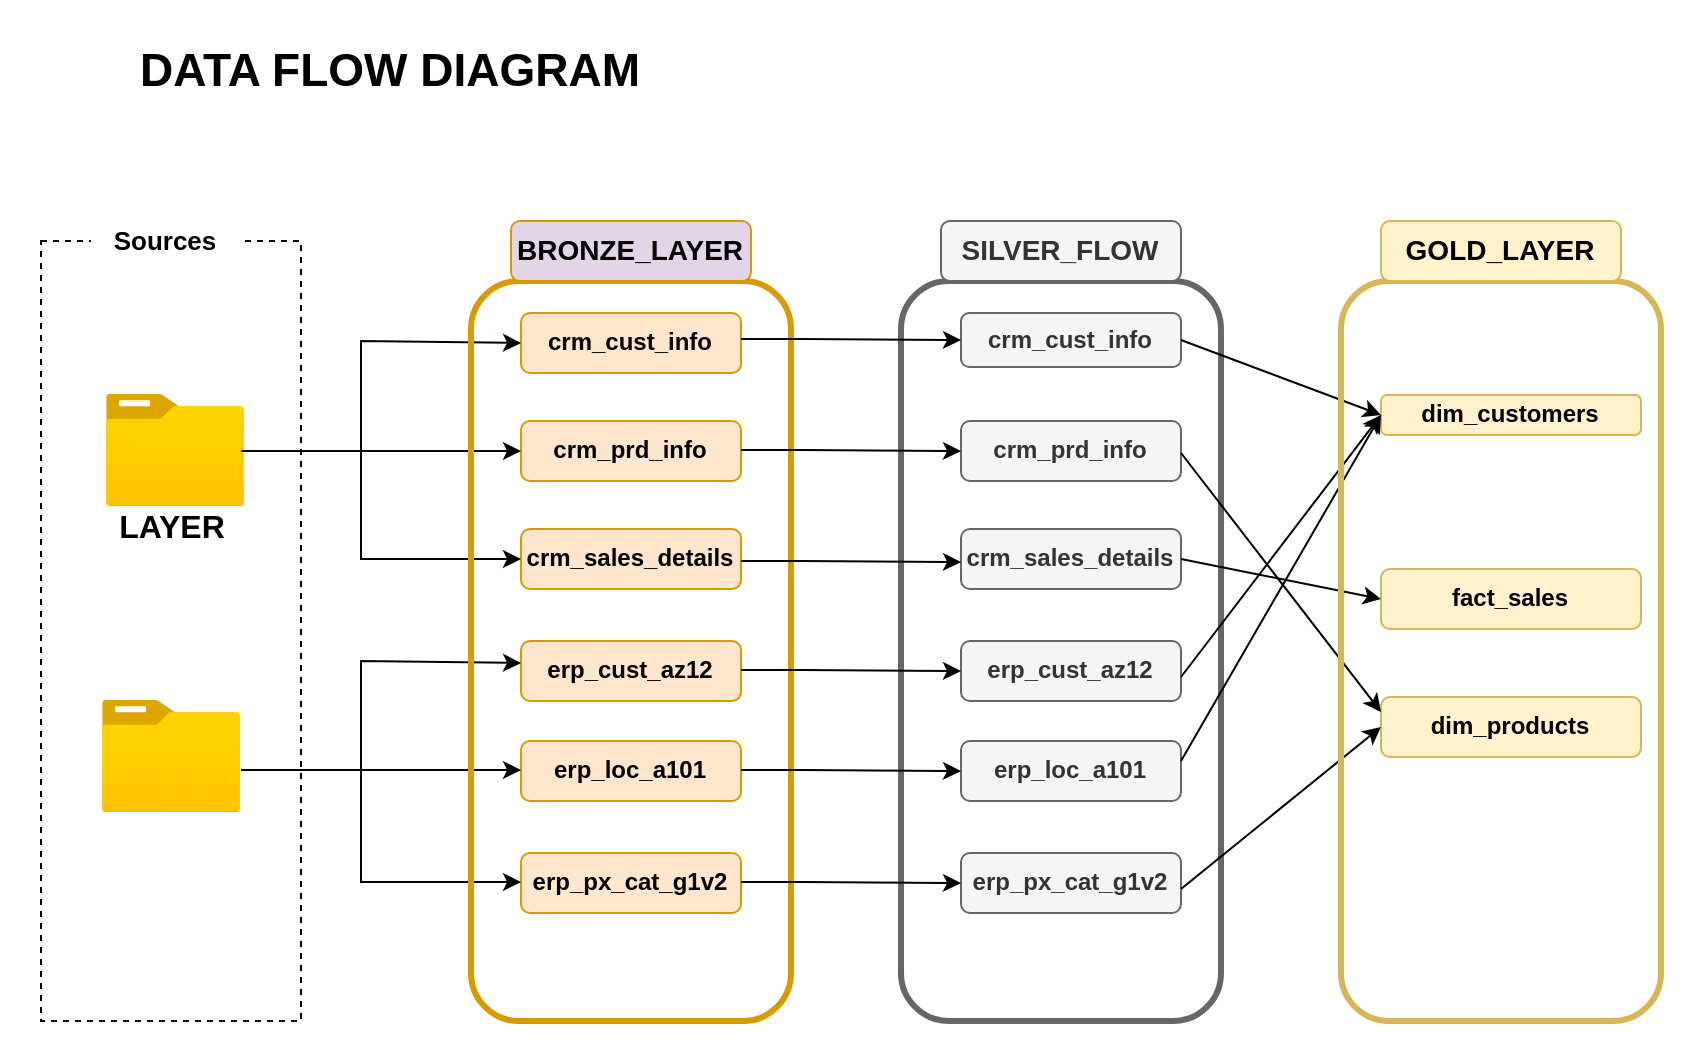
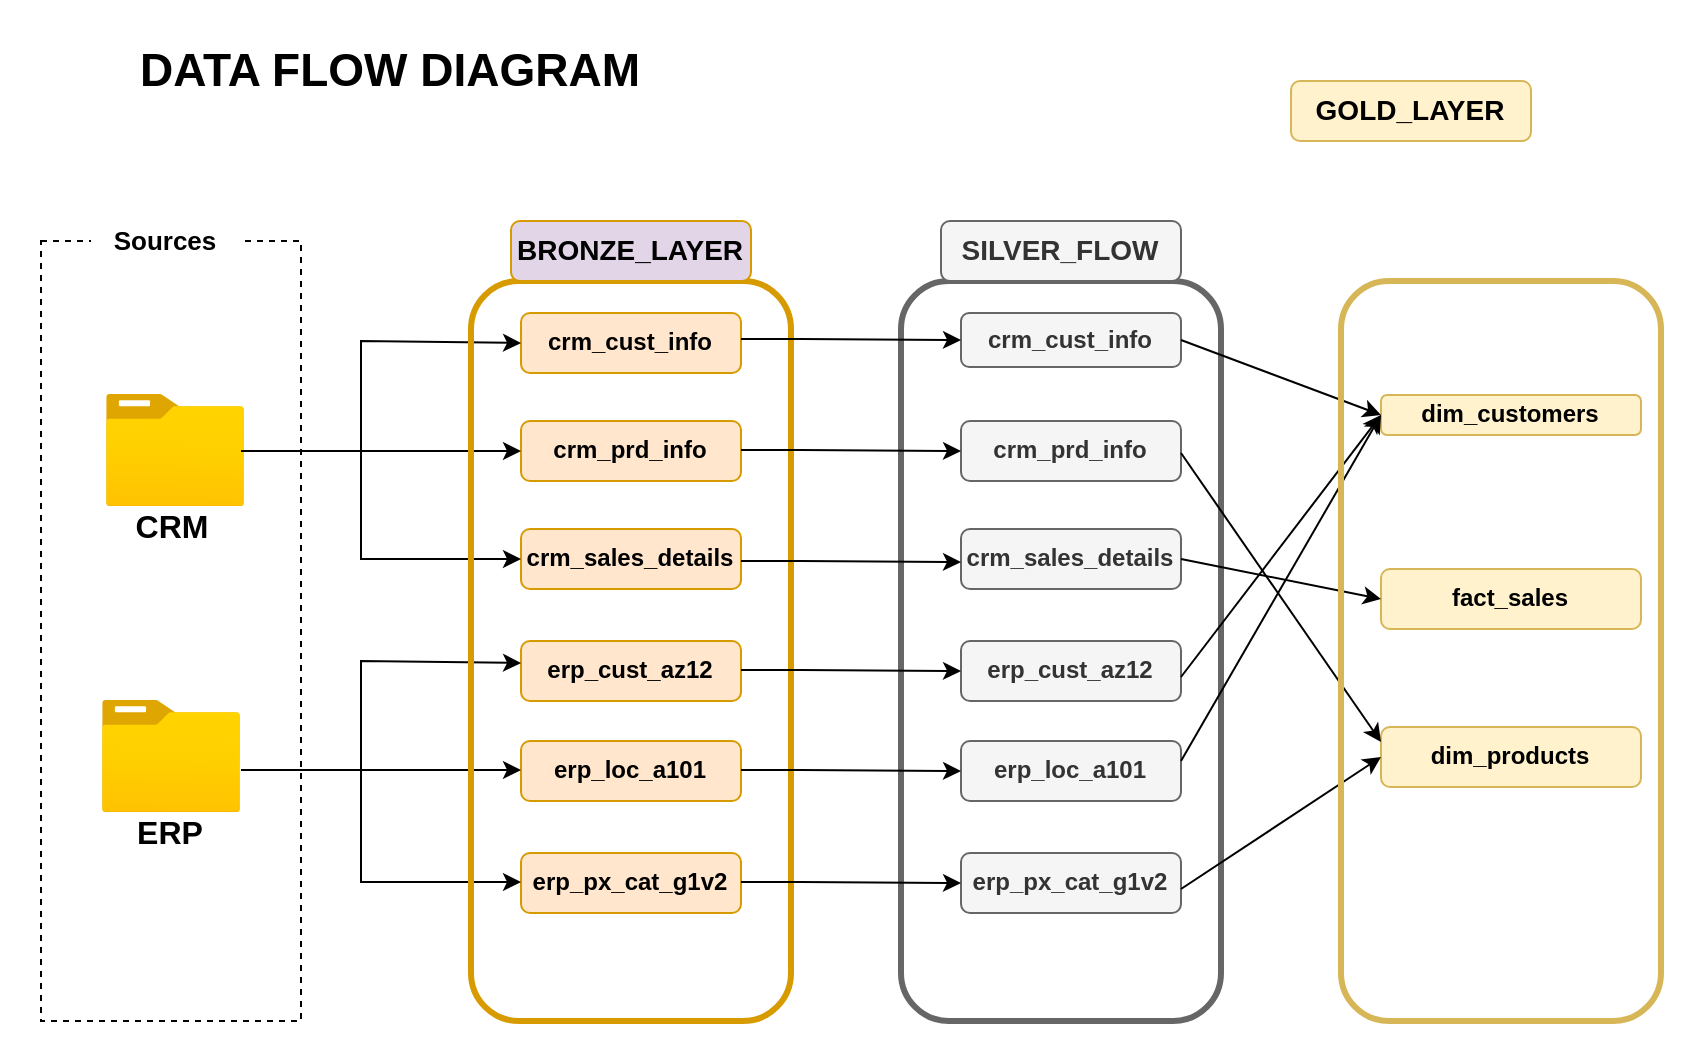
node "GOLD_LAYER": moved (1501, 251) -> (1411, 111)
node "LAYER": label "LAYER" -> "CRM"
node "dim_products": moved (1511, 727) -> (1511, 757)
node "ERP": added
